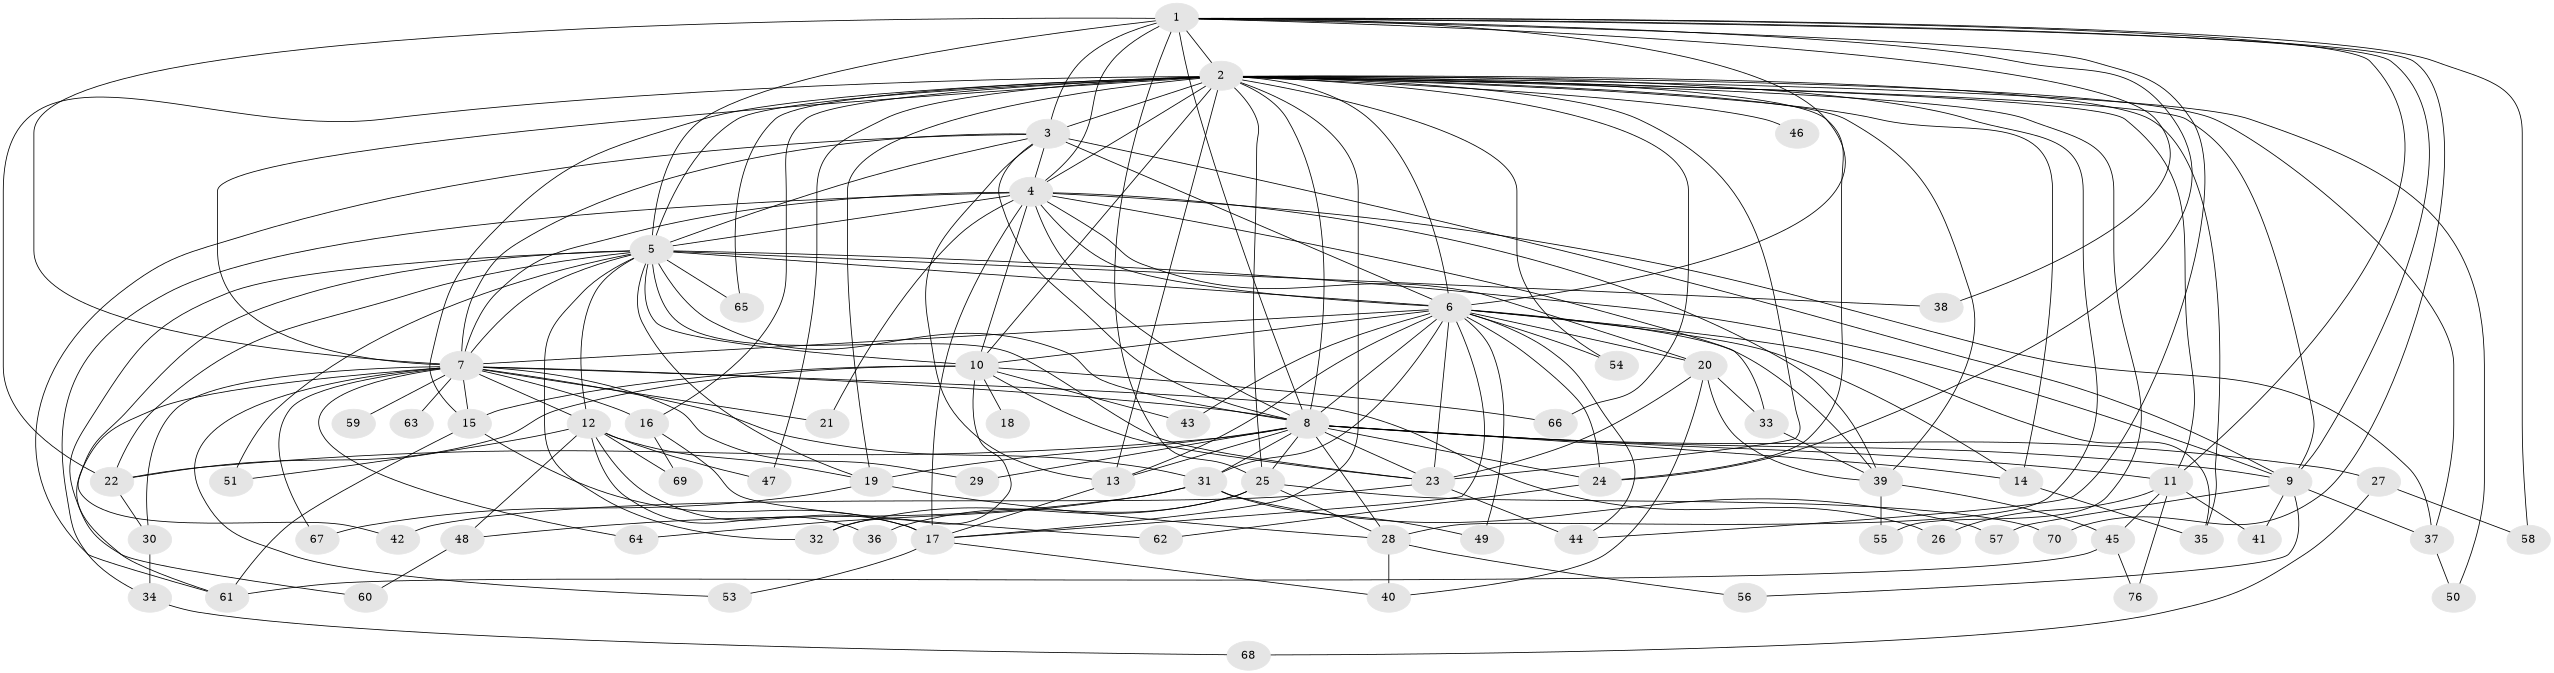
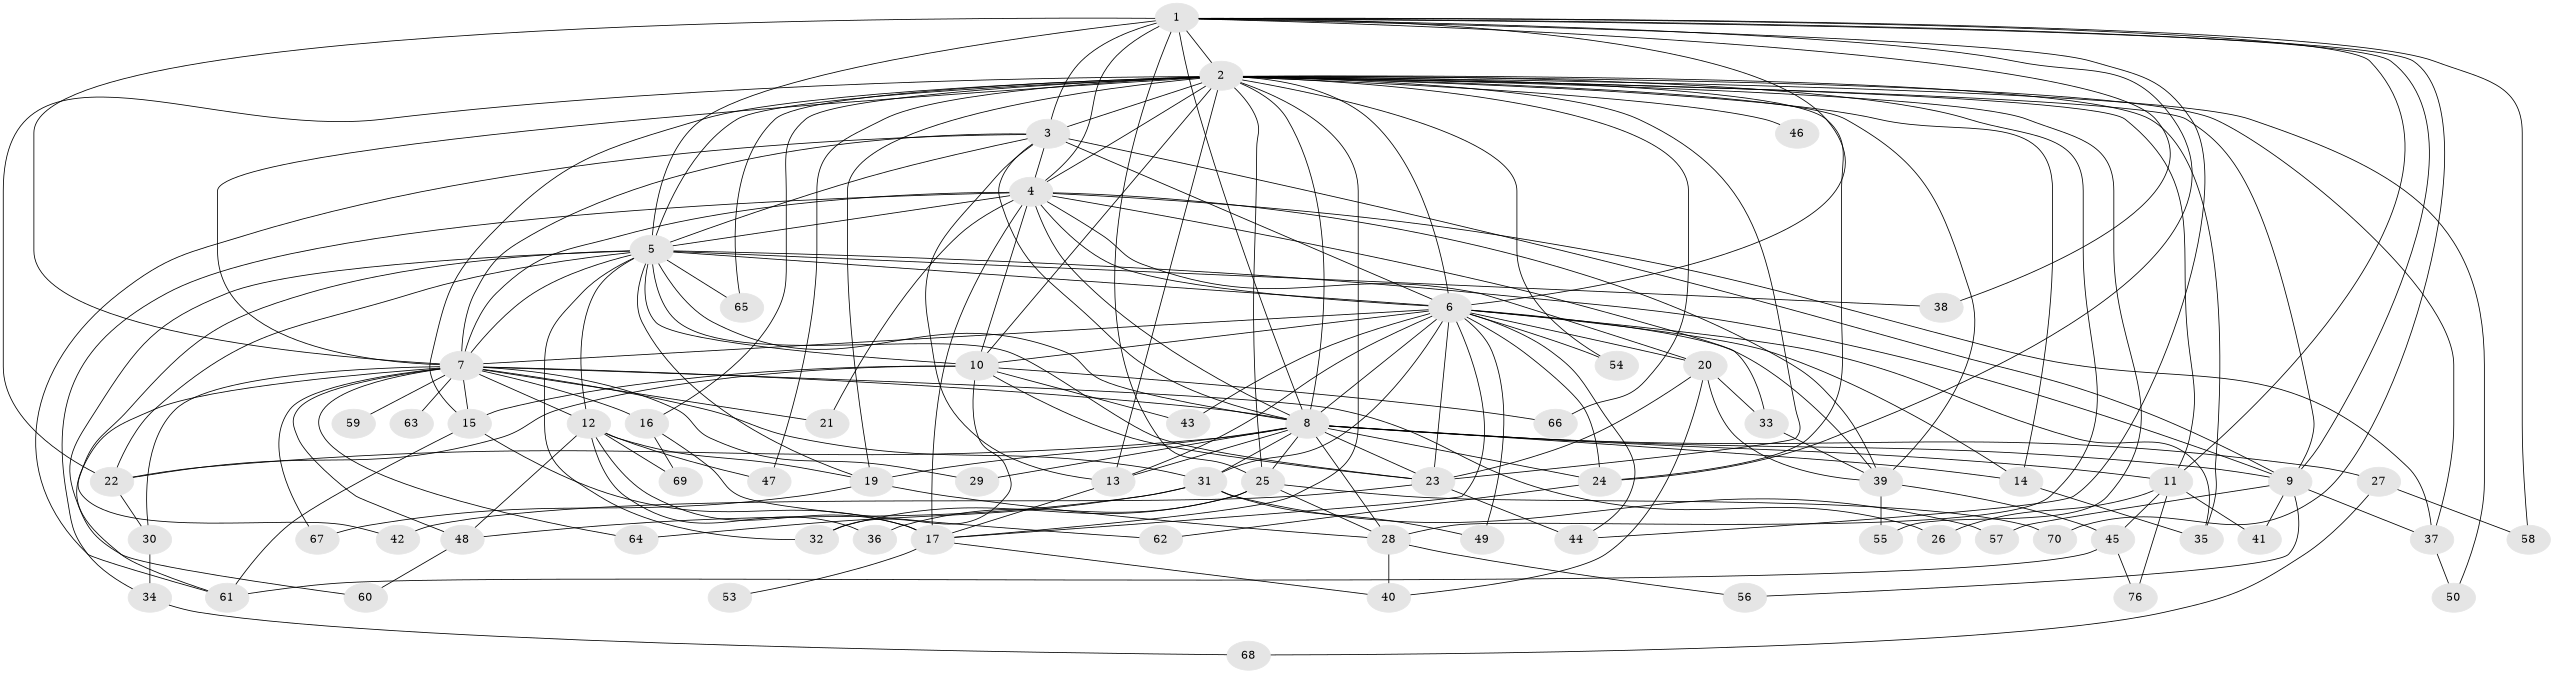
node "18": removed
node "51": removed
edge "7" -- "53": now "7" -- "48"
